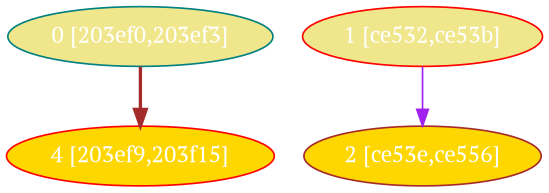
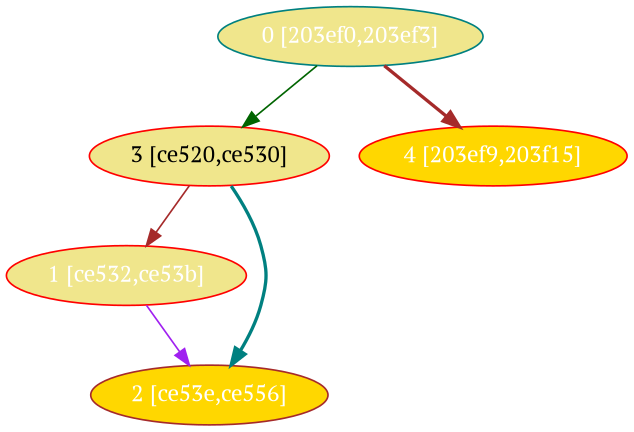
node "3 [ce520,ce530]": added
